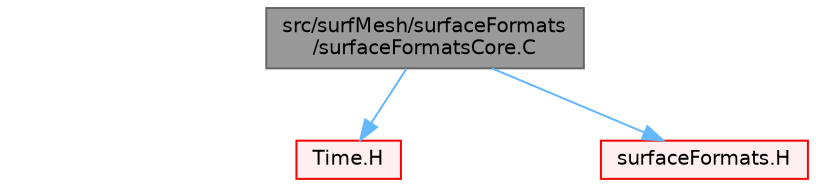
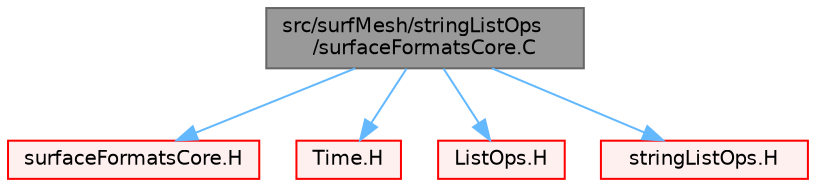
node "src/surfMesh/surfaceFormats /surfaceFormatsCore.C": label "src/surfMesh/surfaceFormats /surfaceFormatsCore.C" -> "src/surfMesh/stringListOps /surfaceFormatsCore.C"
node "surfaceFormatsCore.H": added
node "ListOps.H": added
node "surfaceFormats.H": label "surfaceFormats.H" -> "stringListOps.H"
